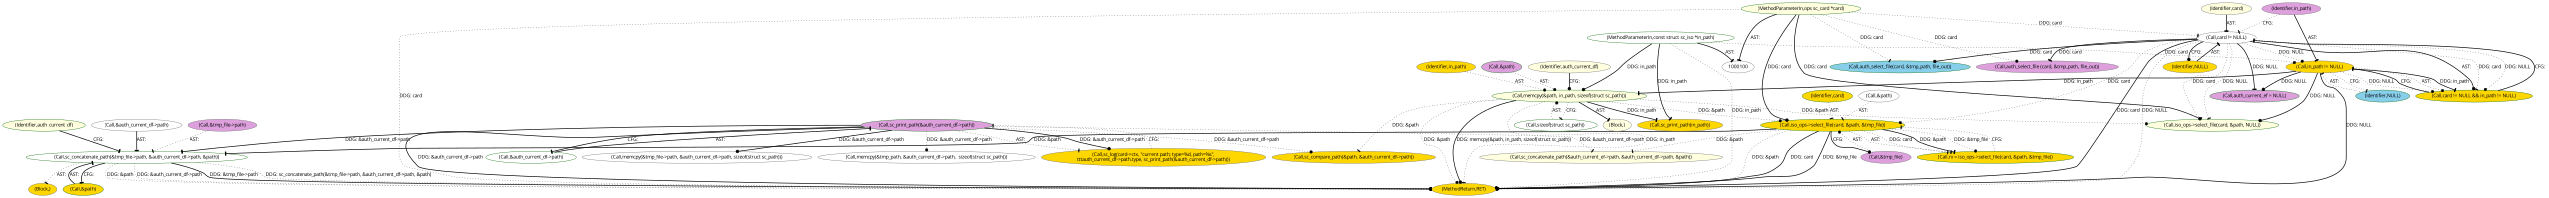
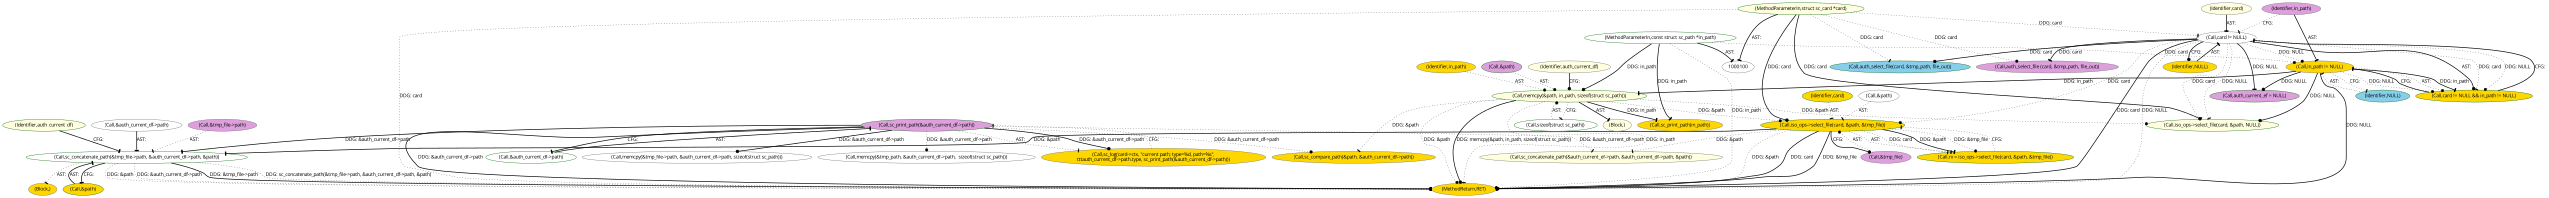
node "(MethodParameterIn,ops sc_card *card)": label "(MethodParameterIn,ops sc_card *card)" -> "(MethodParameterIn,struct sc_card *card)"
node "(MethodParameterIn,const struct sc_iso *in_path)": label "(MethodParameterIn,const struct sc_iso *in_path)" -> "(MethodParameterIn,const struct sc_path *in_path)"
